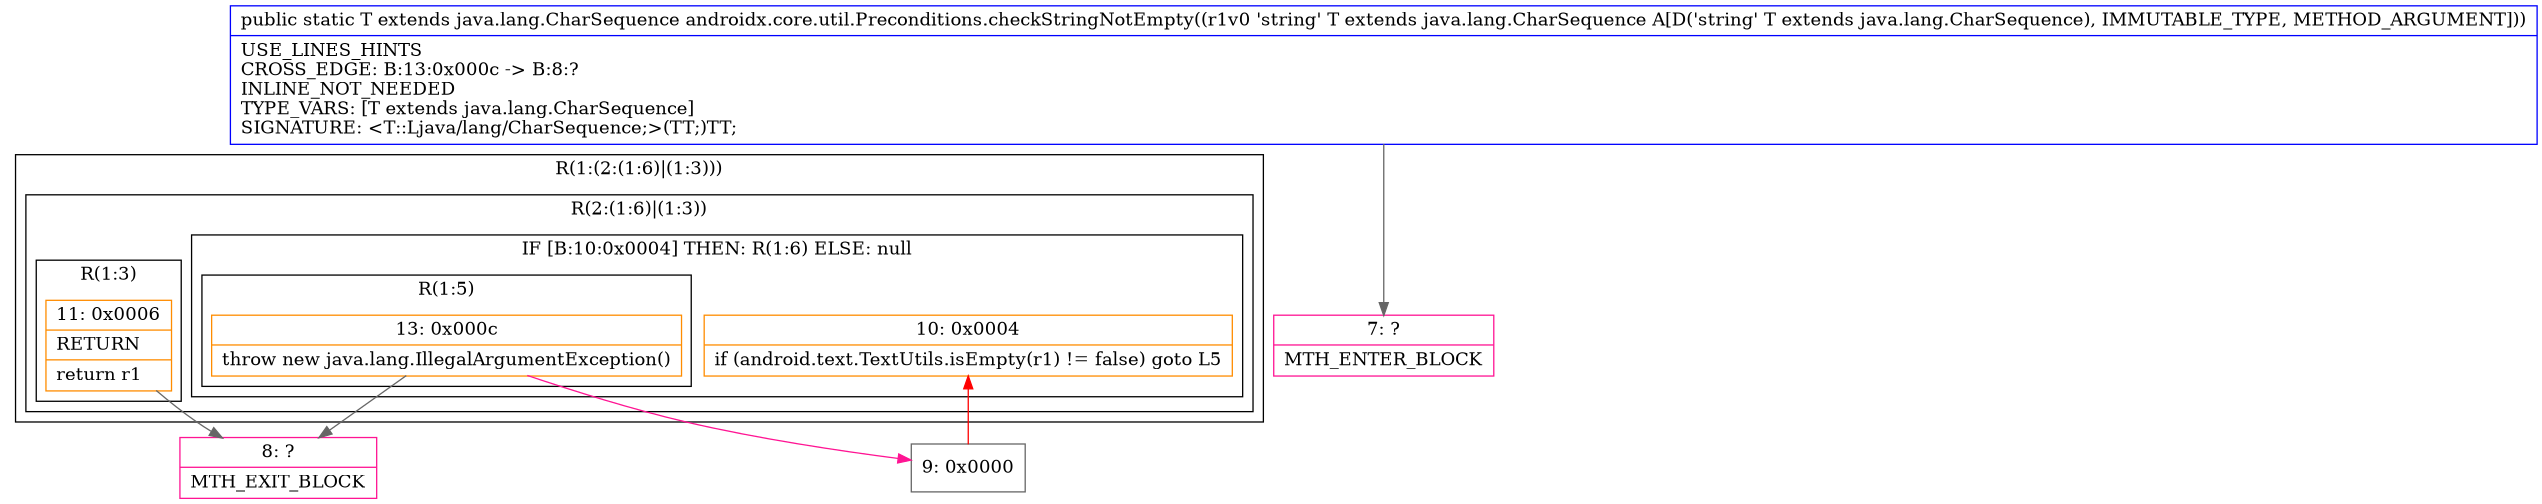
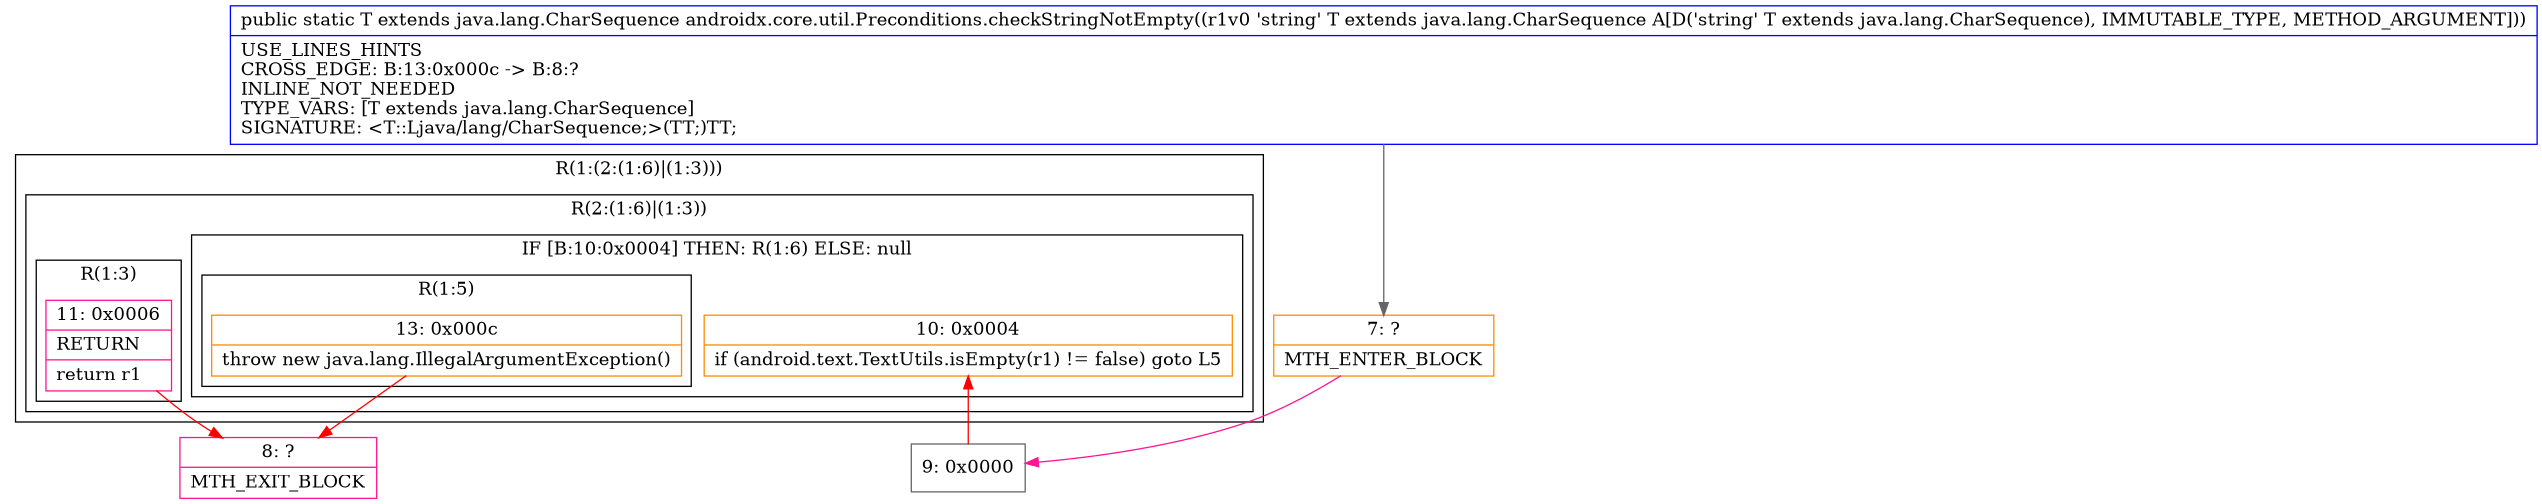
node "11: 0x0006": color darkorange -> deeppink
node "7: ?": color deeppink -> darkorange
edge "13: 0x000c" -> "8: ?": color gray40 -> red
edge "11: 0x0006" -> "8: ?": color gray40 -> red
edge "13: 0x000c" -> "9: 0x0000": now "7: ?" -> "9: 0x0000"
